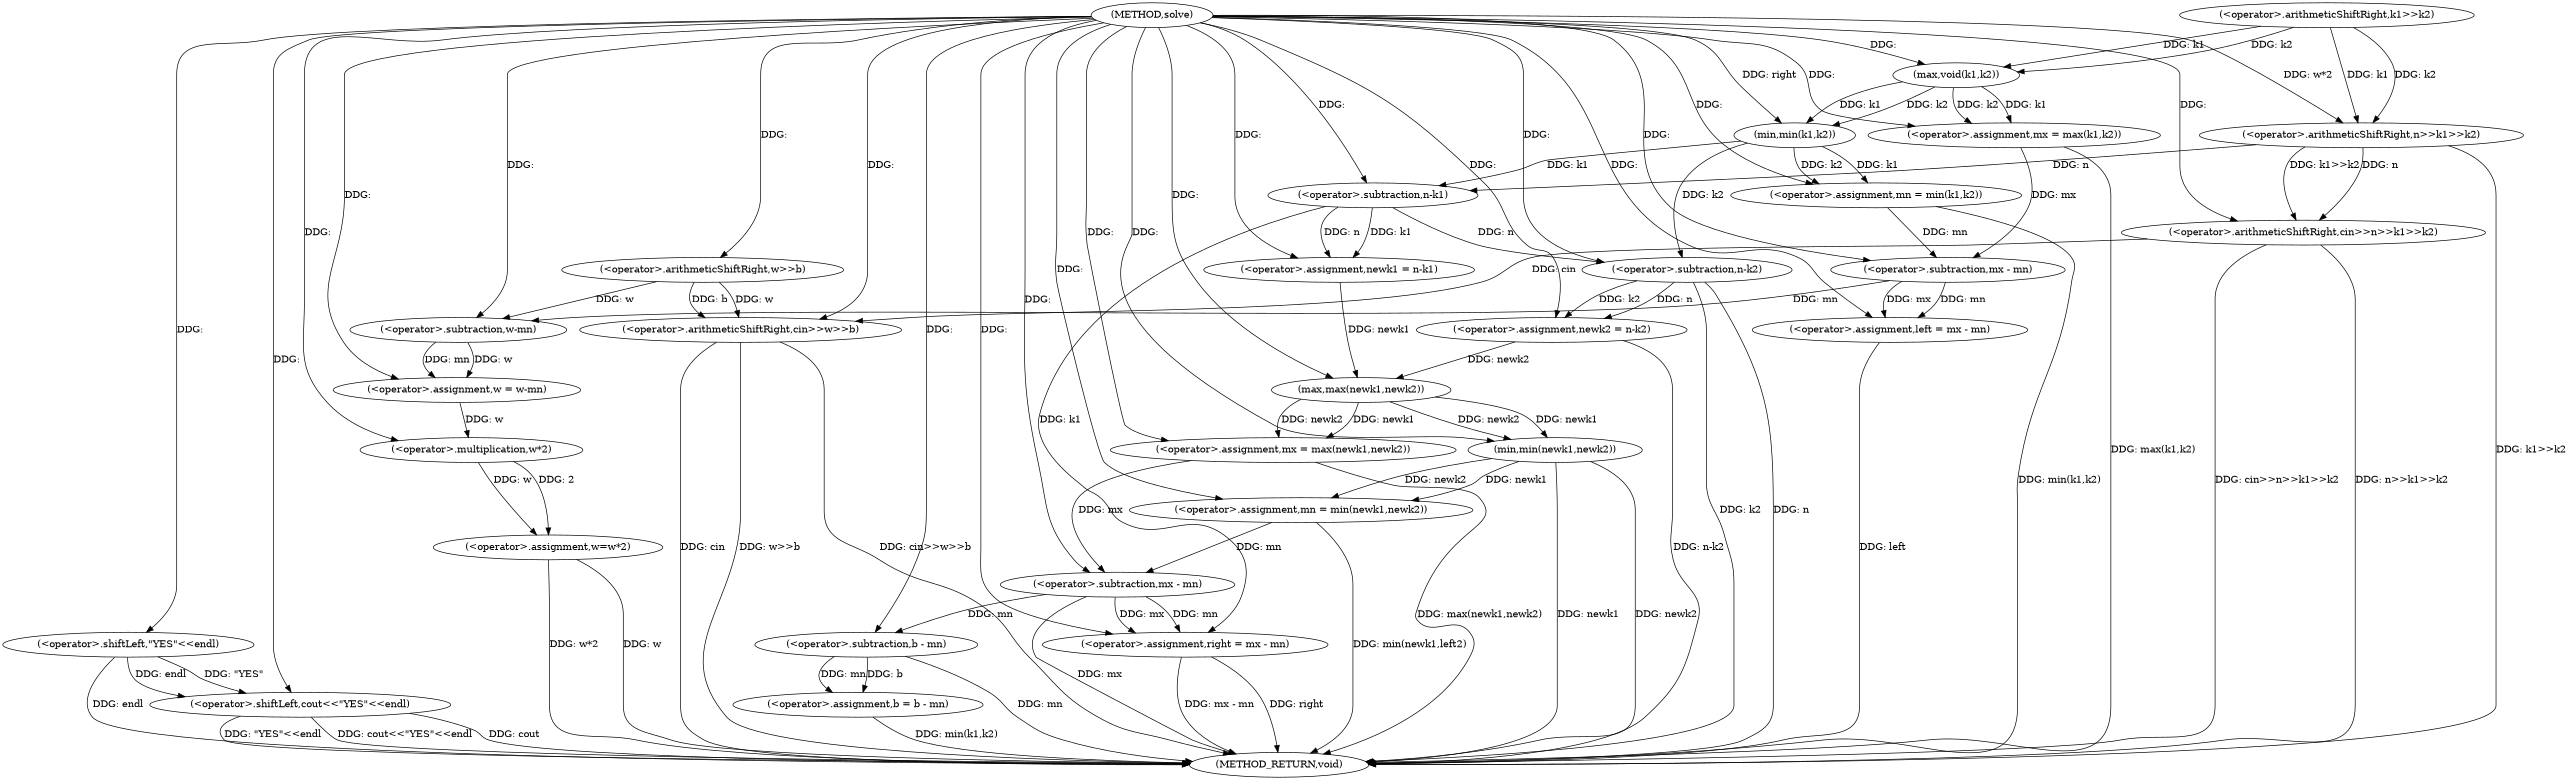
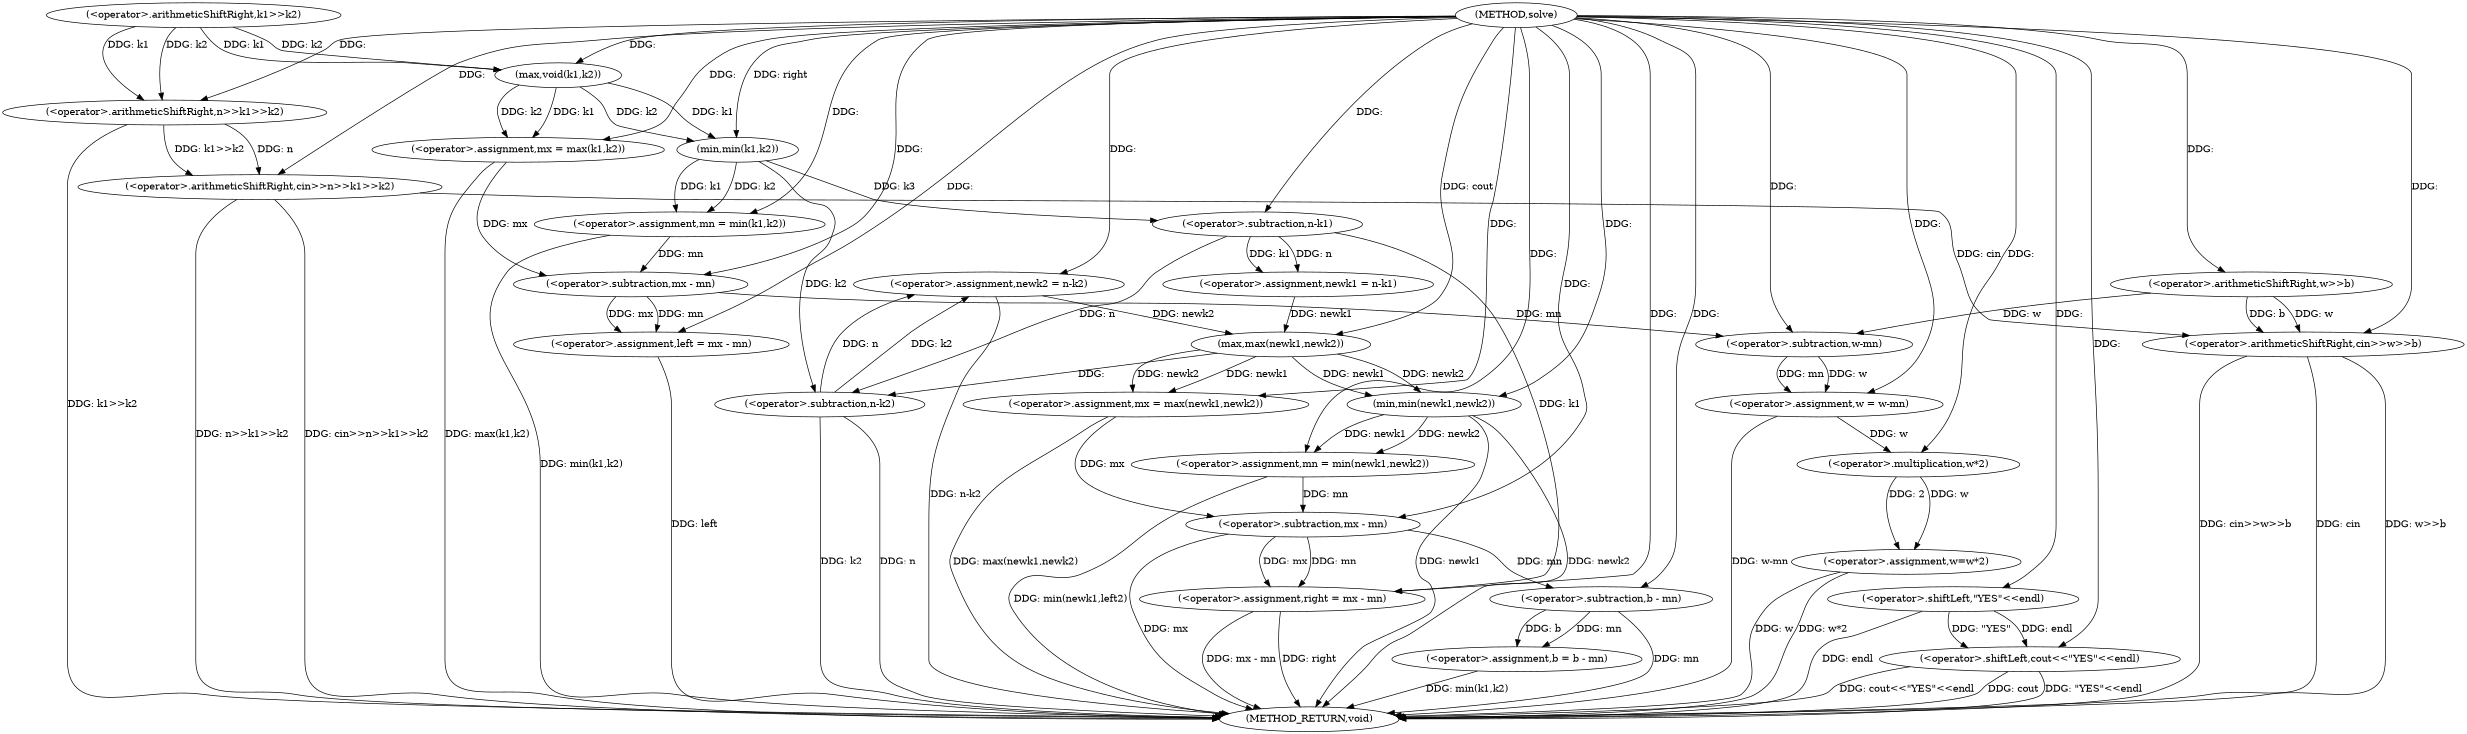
edge "(METHOD,solve)" -> "(<operator>.subtraction,n-k2)": now "(max,max(newk1,newk2))" -> "(<operator>.subtraction,n-k2)"
edge "(METHOD,solve)" -> "(<operator>.arithmeticShiftRight,n>>k1>>k2)": label "DDG: w*2" -> "DDG: "
edge "(METHOD,solve)" -> "(<operator>.assignment,newk1 = n-k1)": removed, label "DDG:"
edge "(min,min(k1,k2))" -> "(<operator>.subtraction,n-k1)": label "DDG: k1" -> "DDG: k3"
edge "(<operator>.arithmeticShiftRight,n>>k1>>k2)" -> "(<operator>.subtraction,n-k1)": removed, label "DDG: n"
edge "(METHOD,solve)" -> "(max,max(newk1,newk2))": label "DDG: " -> "DDG: cout"
edge "(<operator>.assignment,w = w-mn)" -> "(METHOD_RETURN,void)": added, label "DDG: w-mn"
